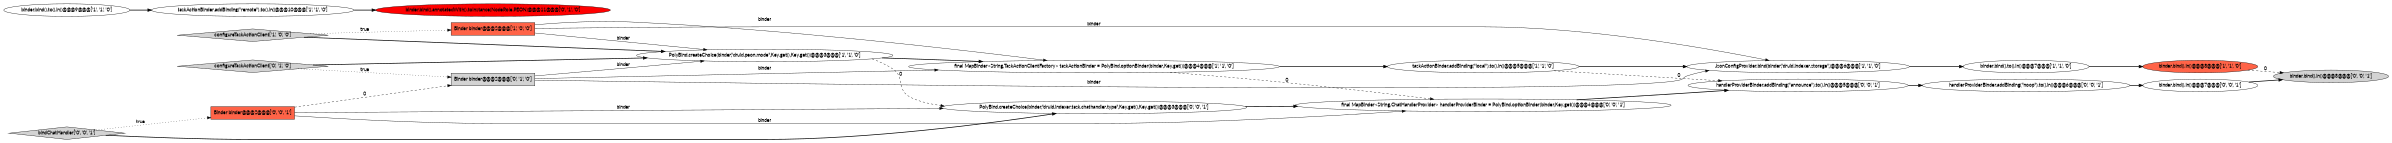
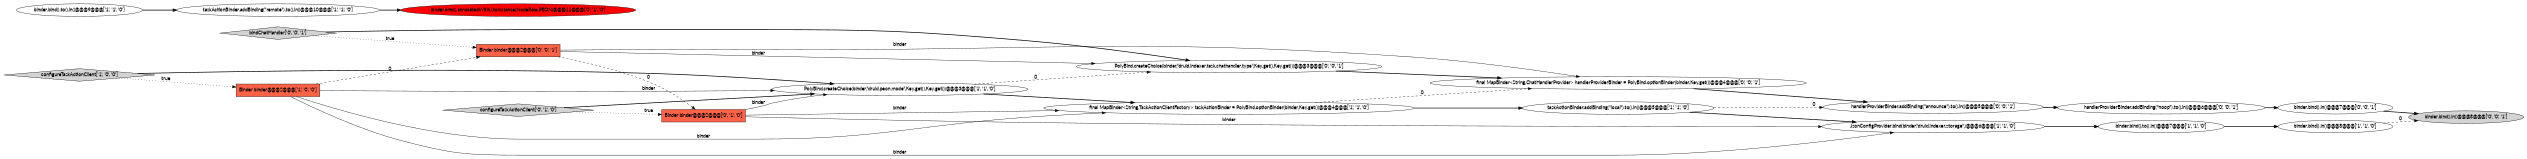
node "binder.bind().in()@@@8@@@['1', '1', '0']": fillcolor tomato -> white
edge "Binder binder@@@2@@@['1', '0', '0']" -> "Binder binder@@@2@@@['0', '0', '1']": added, label "0"
node "Binder binder@@@2@@@['0', '1', '0']": fillcolor lightgray -> tomato
